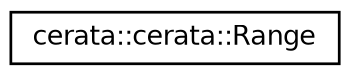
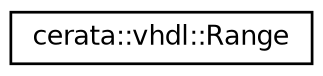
node "cerata::cerata::Range": label "cerata::cerata::Range" -> "cerata::vhdl::Range"
